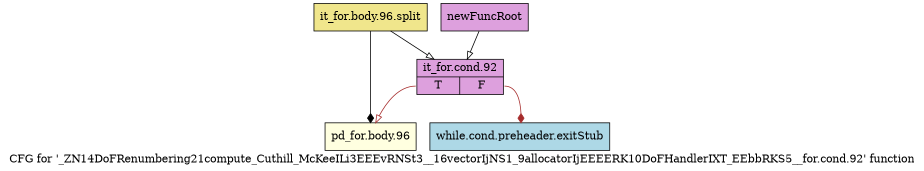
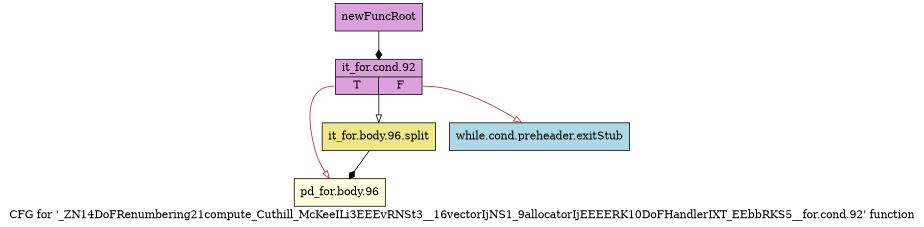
edge "newFuncRoot" -> "it_for.cond.92": arrowhead onormal -> diamond
edge "it_for.body.96.split" -> "it_for.cond.92": reversed
edge "it_for.cond.92" -> "while.cond.preheader.exitStub": arrowhead diamond -> onormal
